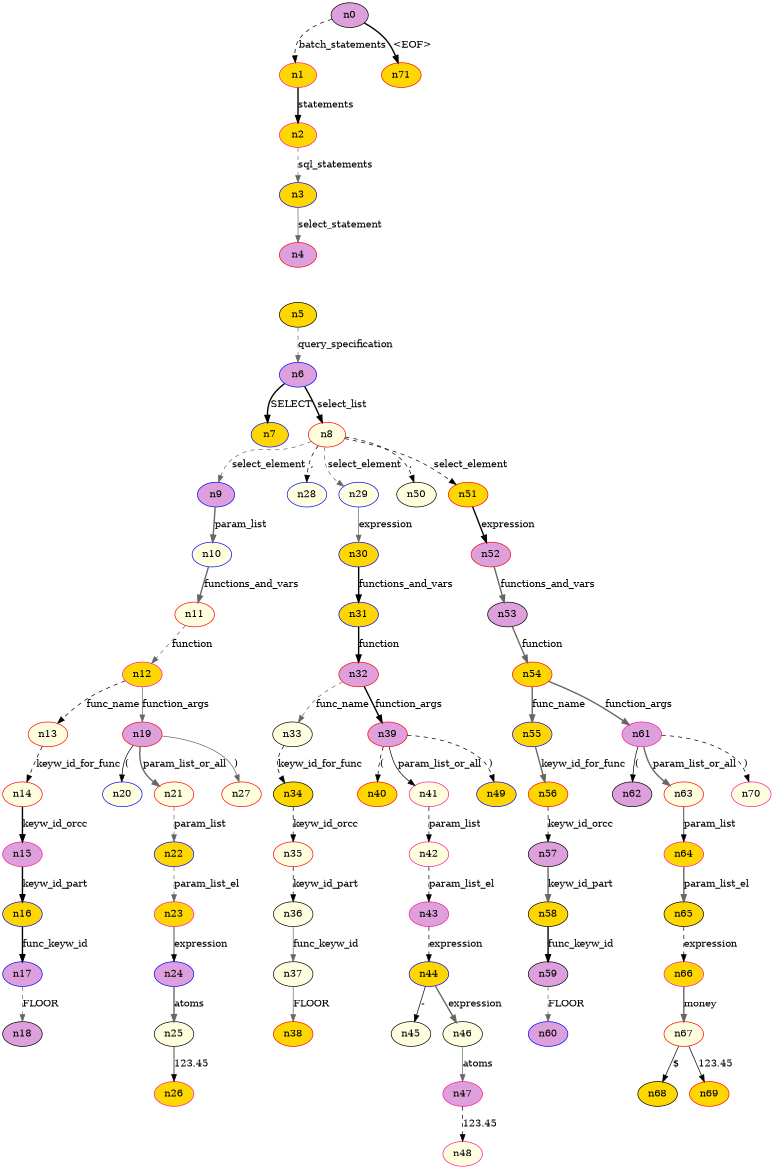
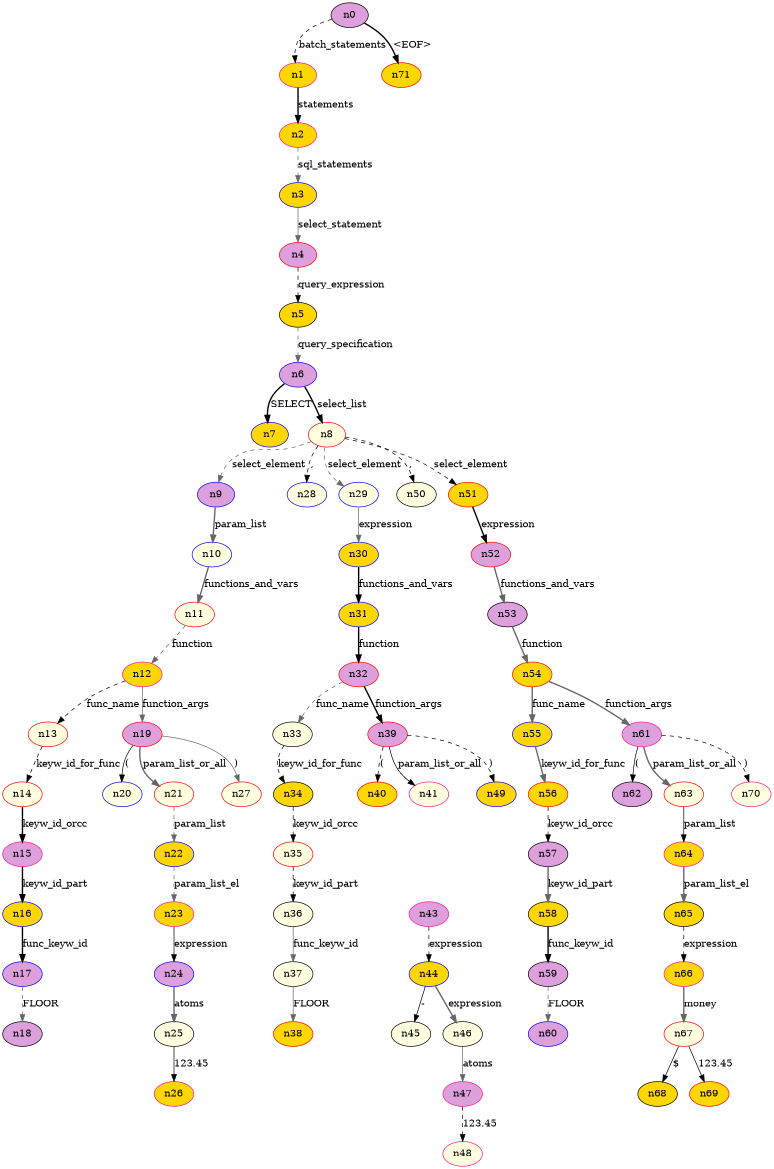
edge "n4" -> "n5": added, label "query_expression"
node "n42": removed
